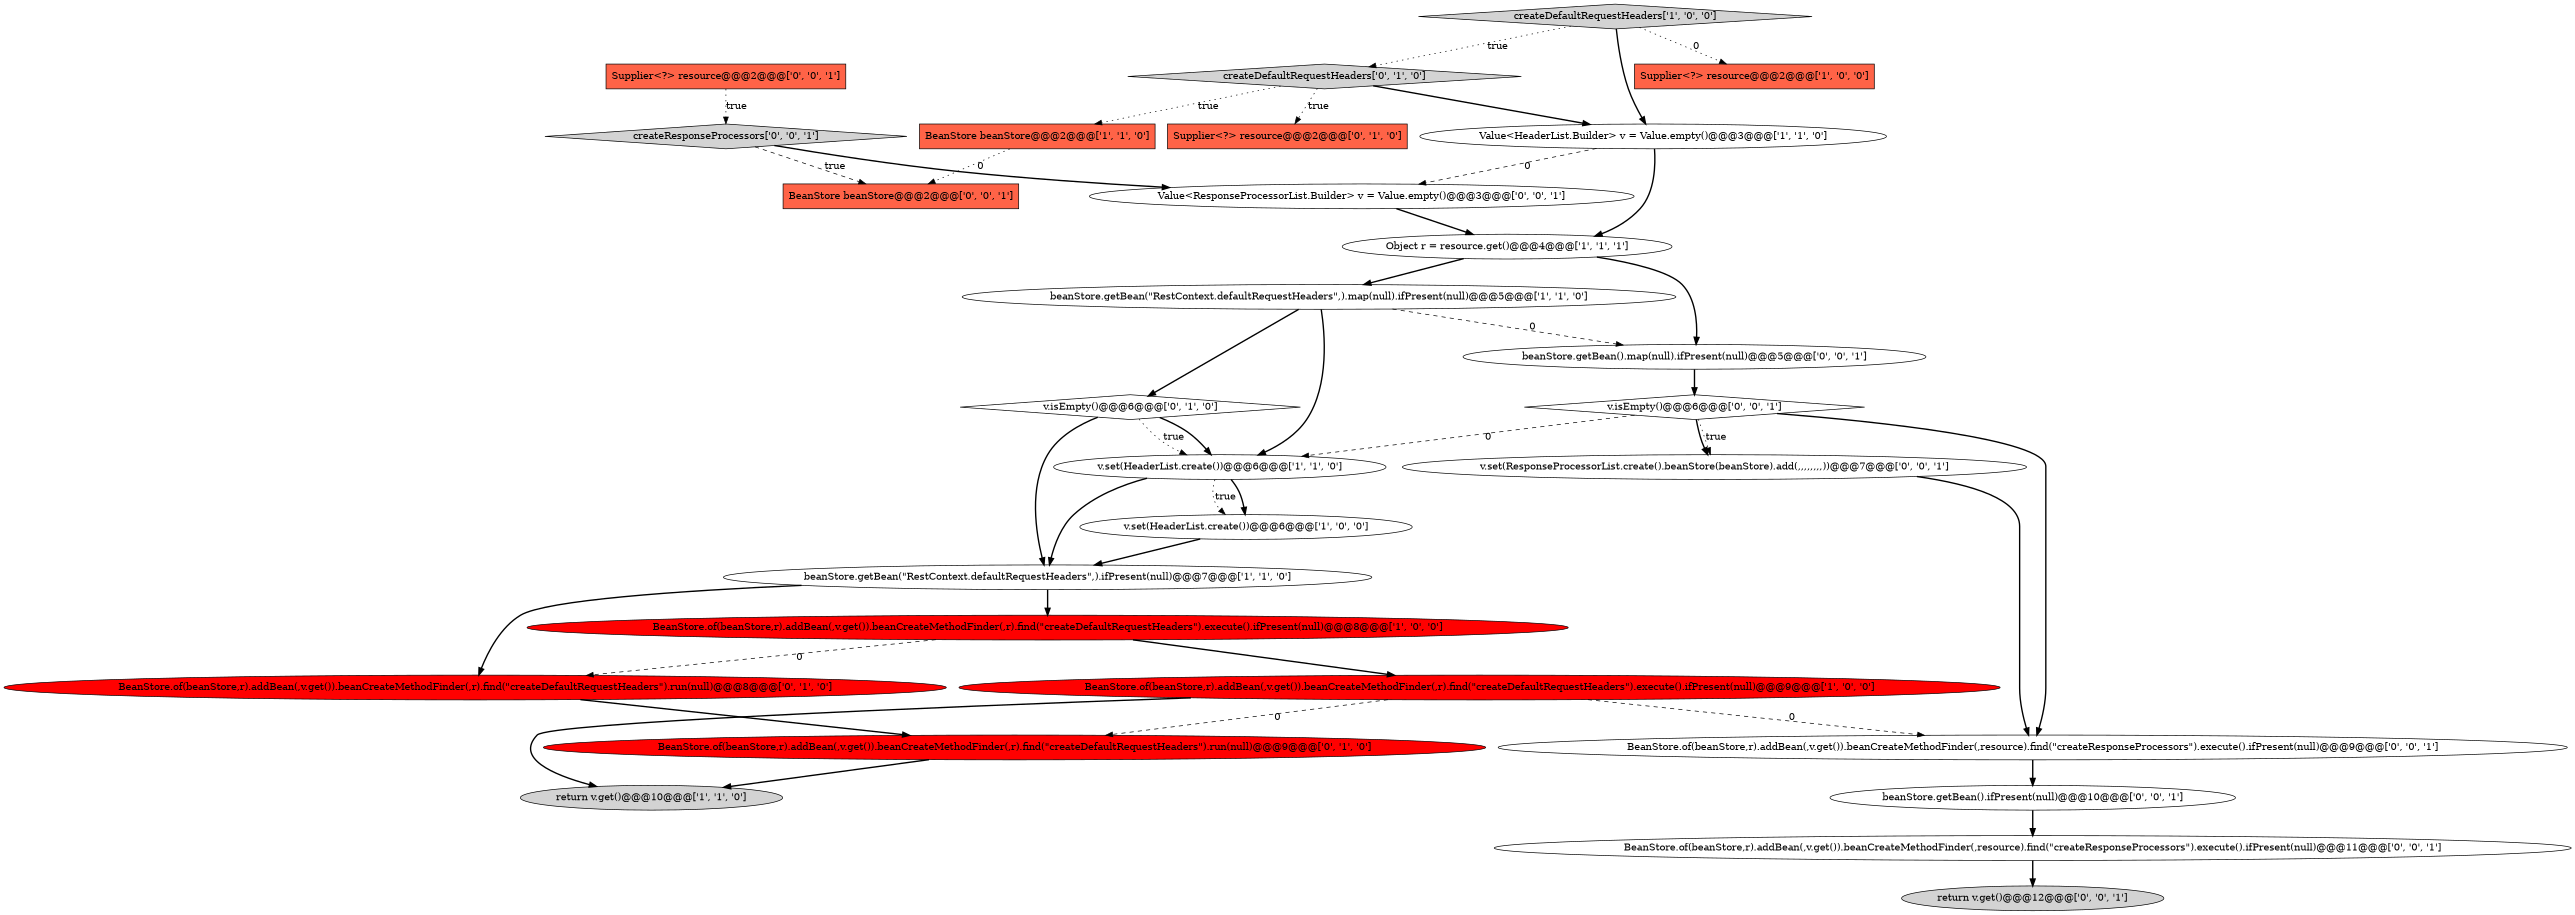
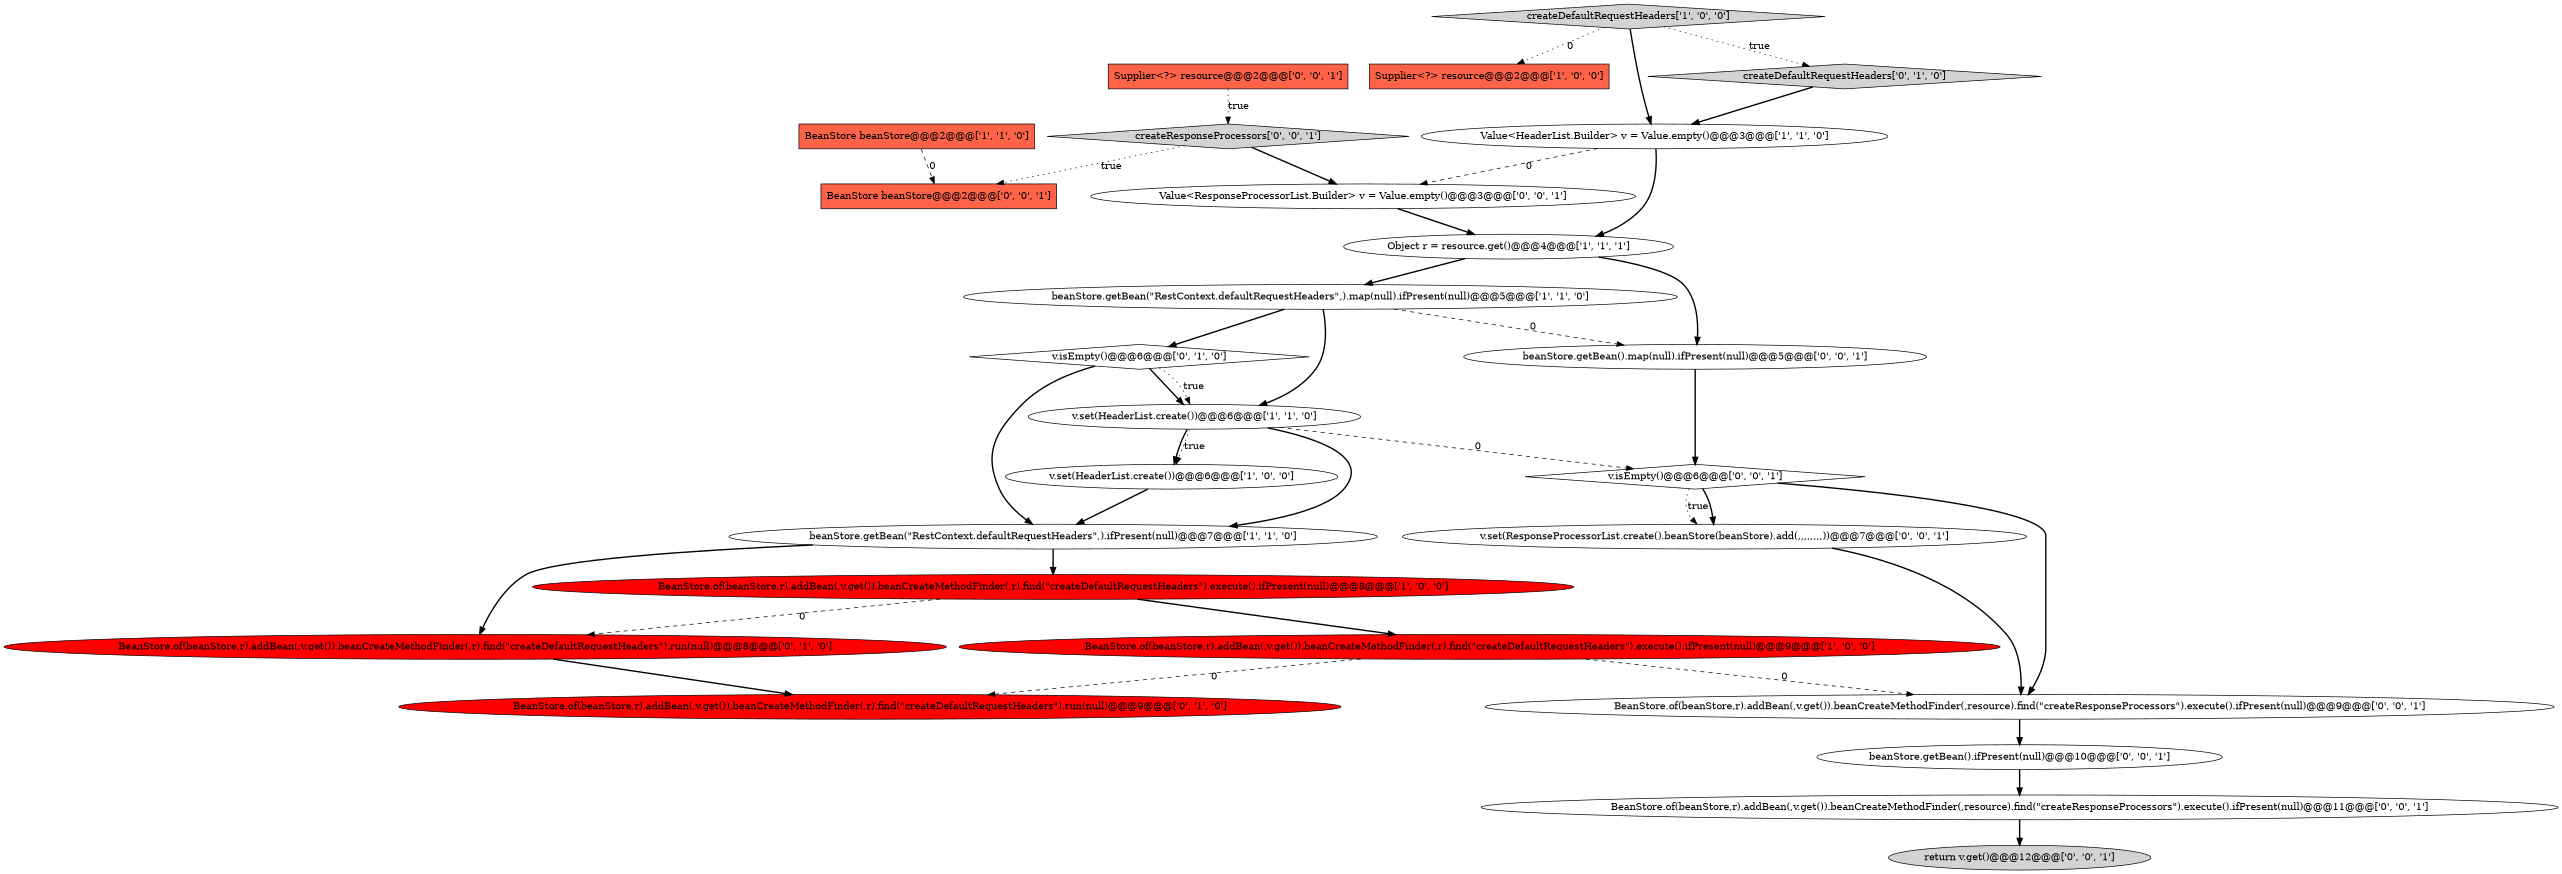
edge "createDefaultRequestHeaders['0', '1', '0']" -> "BeanStore beanStore@@@2@@@['1', '1', '0']": removed, label "true"
node "Supplier<?> resource@@@2@@@['0', '1', '0']": removed
edge "createResponseProcessors['0', '0', '1']" -> "BeanStore beanStore@@@2@@@['0', '0', '1']": style dashed -> dotted
edge "BeanStore beanStore@@@2@@@['1', '1', '0']" -> "BeanStore beanStore@@@2@@@['0', '0', '1']": style dotted -> dashed
edge "v.isEmpty()@@@6@@@['0', '0', '1']" -> "v.set(HeaderList.create())@@@6@@@['1', '1', '0']": reversed
node "return v.get()@@@10@@@['1', '1', '0']": removed
